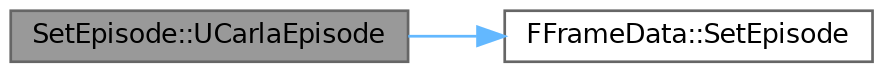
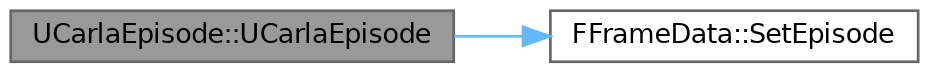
node "SetEpisode::UCarlaEpisode": label "SetEpisode::UCarlaEpisode" -> "UCarlaEpisode::UCarlaEpisode"
